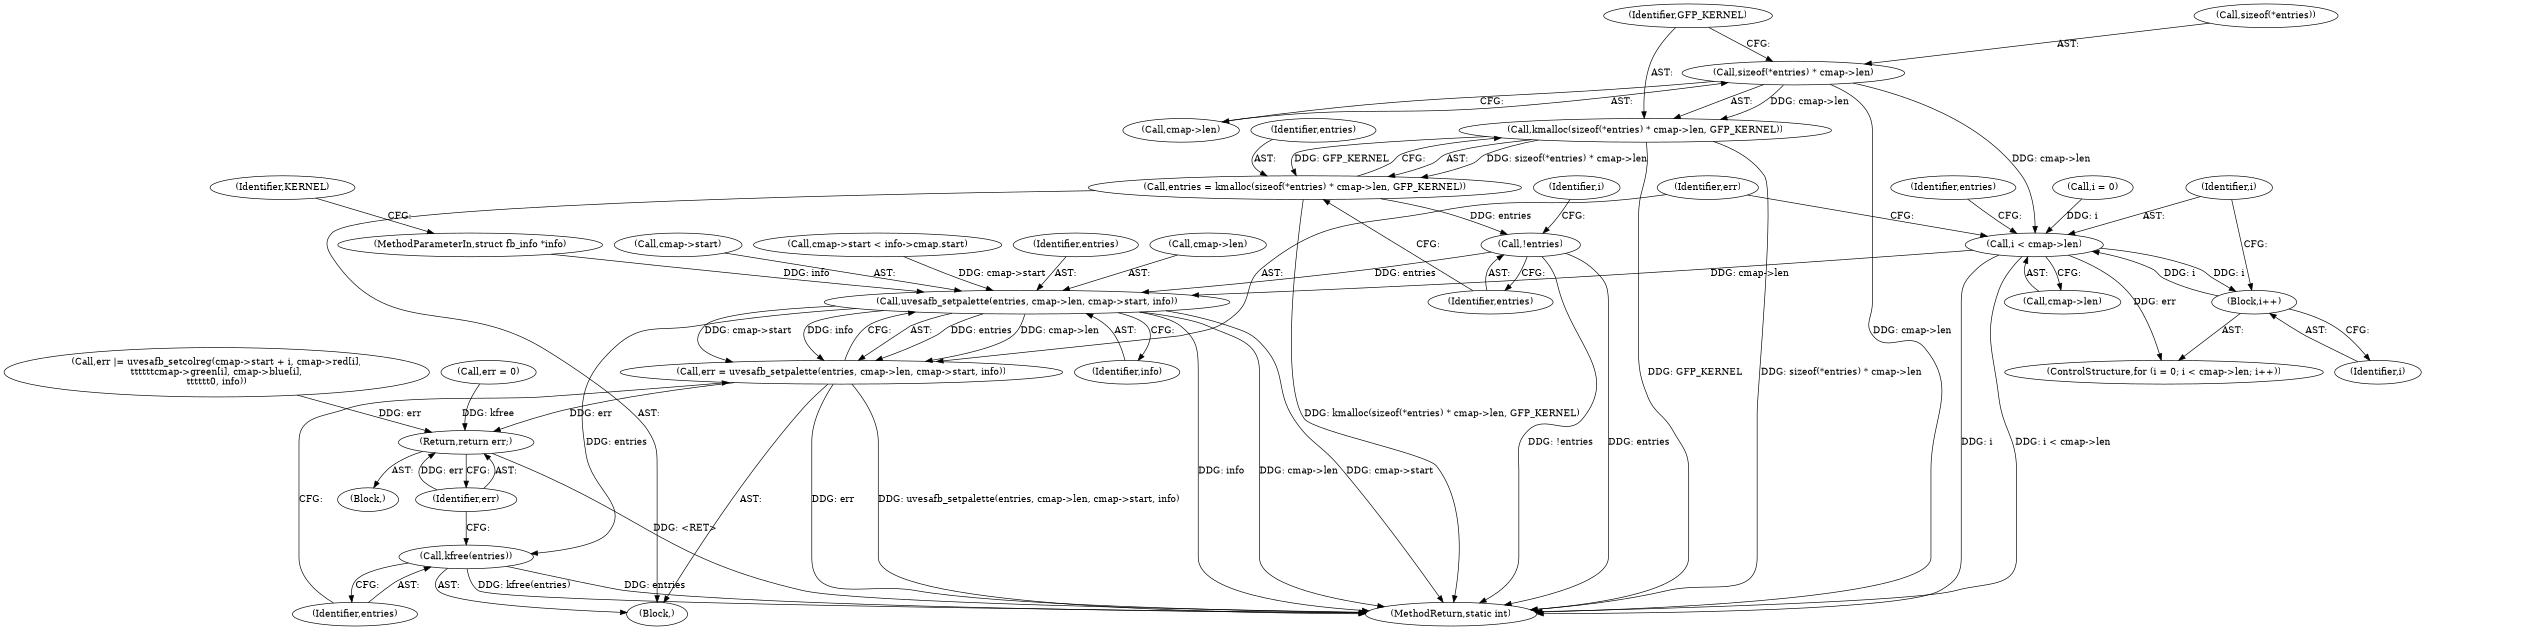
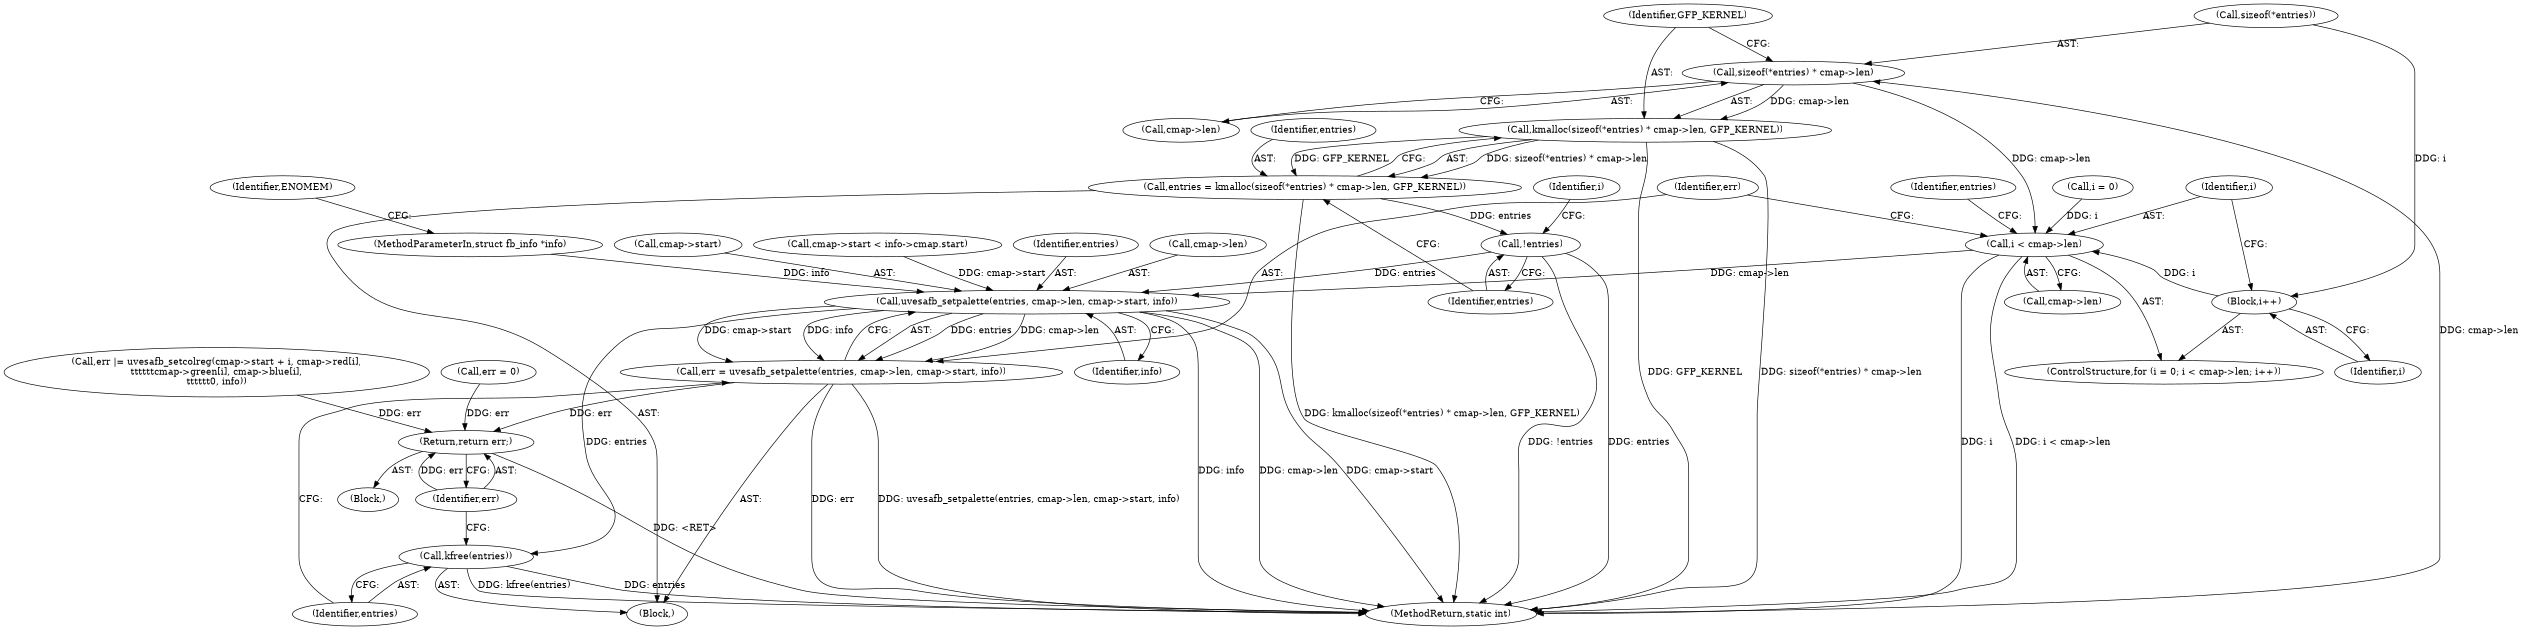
node "(Identifier,KERNEL)": label "(Identifier,KERNEL)" -> "(Identifier,ENOMEM)"
edge "(Call,i < cmap->len)" -> "(Block,i++)": now "(Call,sizeof(*entries))" -> "(Block,i++)"
edge "(Call,i < cmap->len)" -> "(ControlStructure,for (i = 0; i < cmap->len; i++))": label "DDG: err" -> "AST: "
edge "(Call,err = 0)" -> "(Return,return err;)": label "DDG: kfree" -> "DDG: err"
edge "(Call,sizeof(*entries) * cmap->len)" -> "(MethodReturn,static int)": reversed
